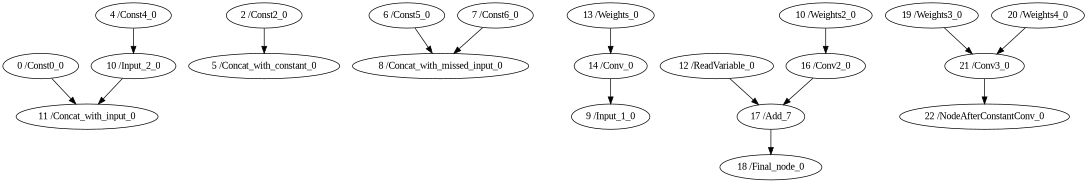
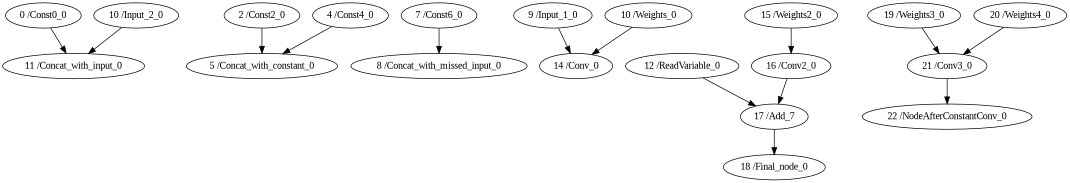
node "6 /Const5_0": removed
node "13 /Weights_0": label "13 /Weights_0" -> "10 /Weights_0"
node "10 /Weights2_0": label "10 /Weights2_0" -> "15 /Weights2_0"
edge "4 /Const4_0" -> "10 /Input_2_0": now "4 /Const4_0" -> "5 /Concat_with_constant_0"
edge "14 /Conv_0" -> "9 /Input_1_0": reversed
